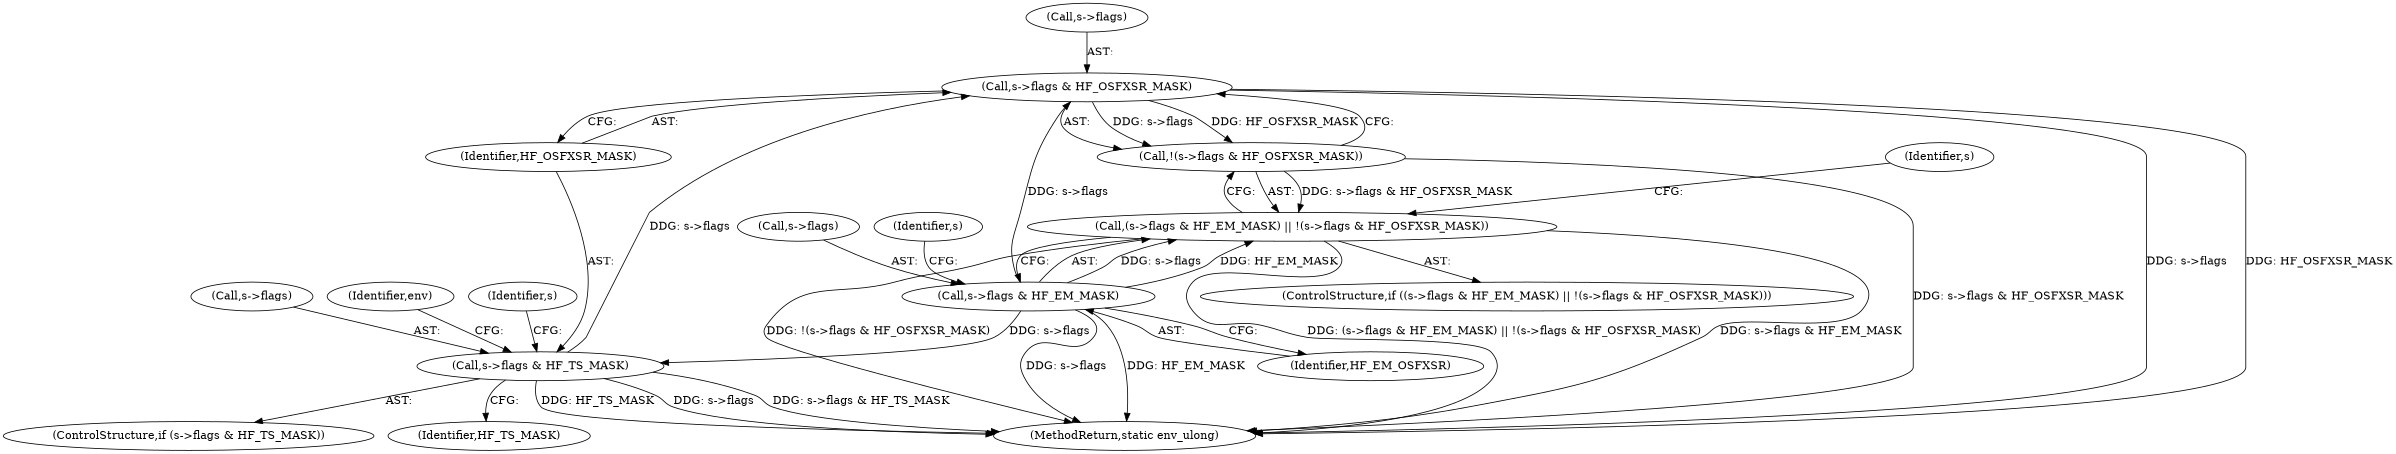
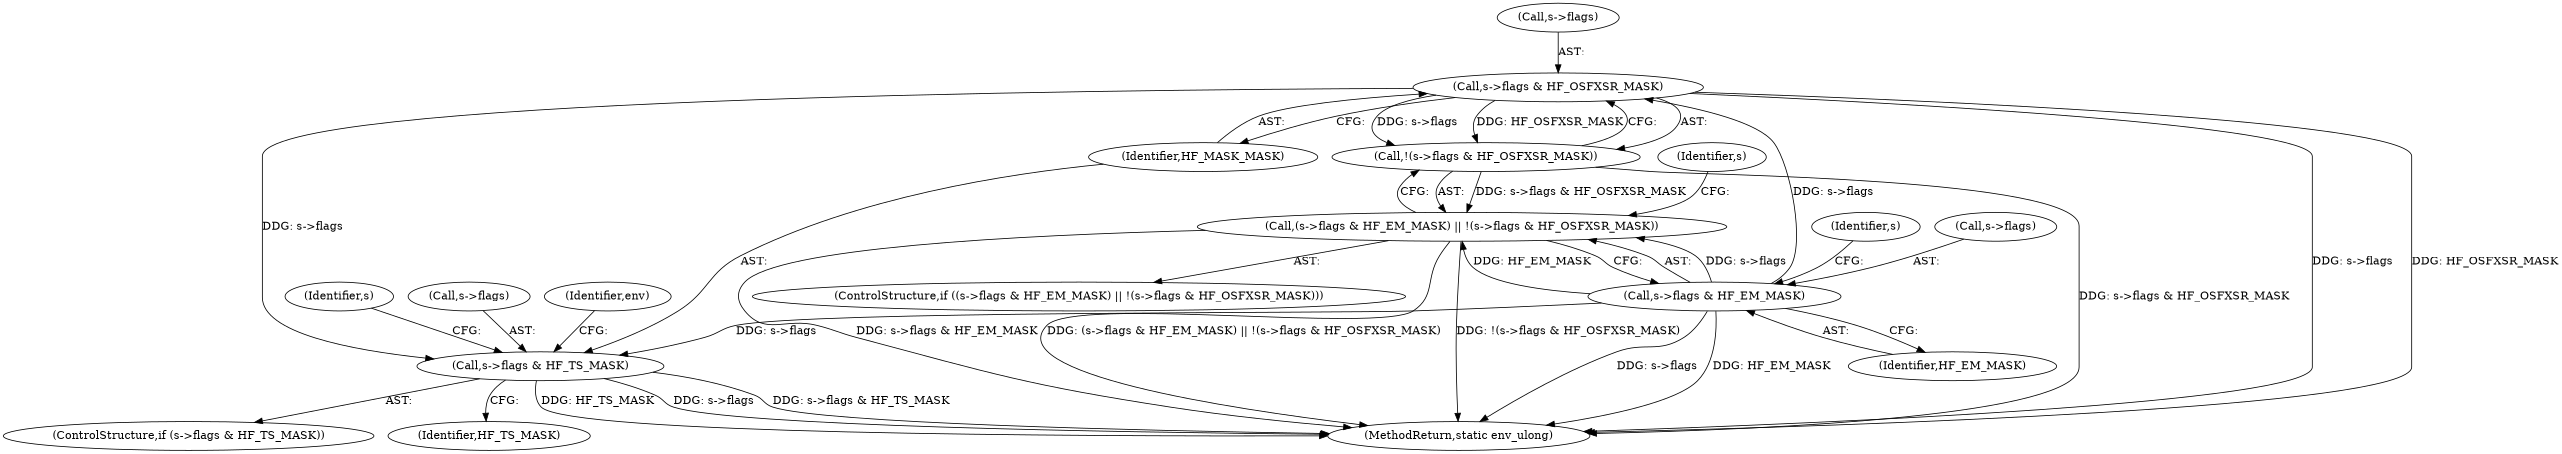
node "(Identifier,HF_OSFXSR_MASK)": label "(Identifier,HF_OSFXSR_MASK)" -> "(Identifier,HF_MASK_MASK)"
edge "(Call,s->flags & HF_TS_MASK)" -> "(Call,s->flags & HF_OSFXSR_MASK)": reversed
node "(Identifier,HF_EM_OSFXSR)": label "(Identifier,HF_EM_OSFXSR)" -> "(Identifier,HF_EM_MASK)"
